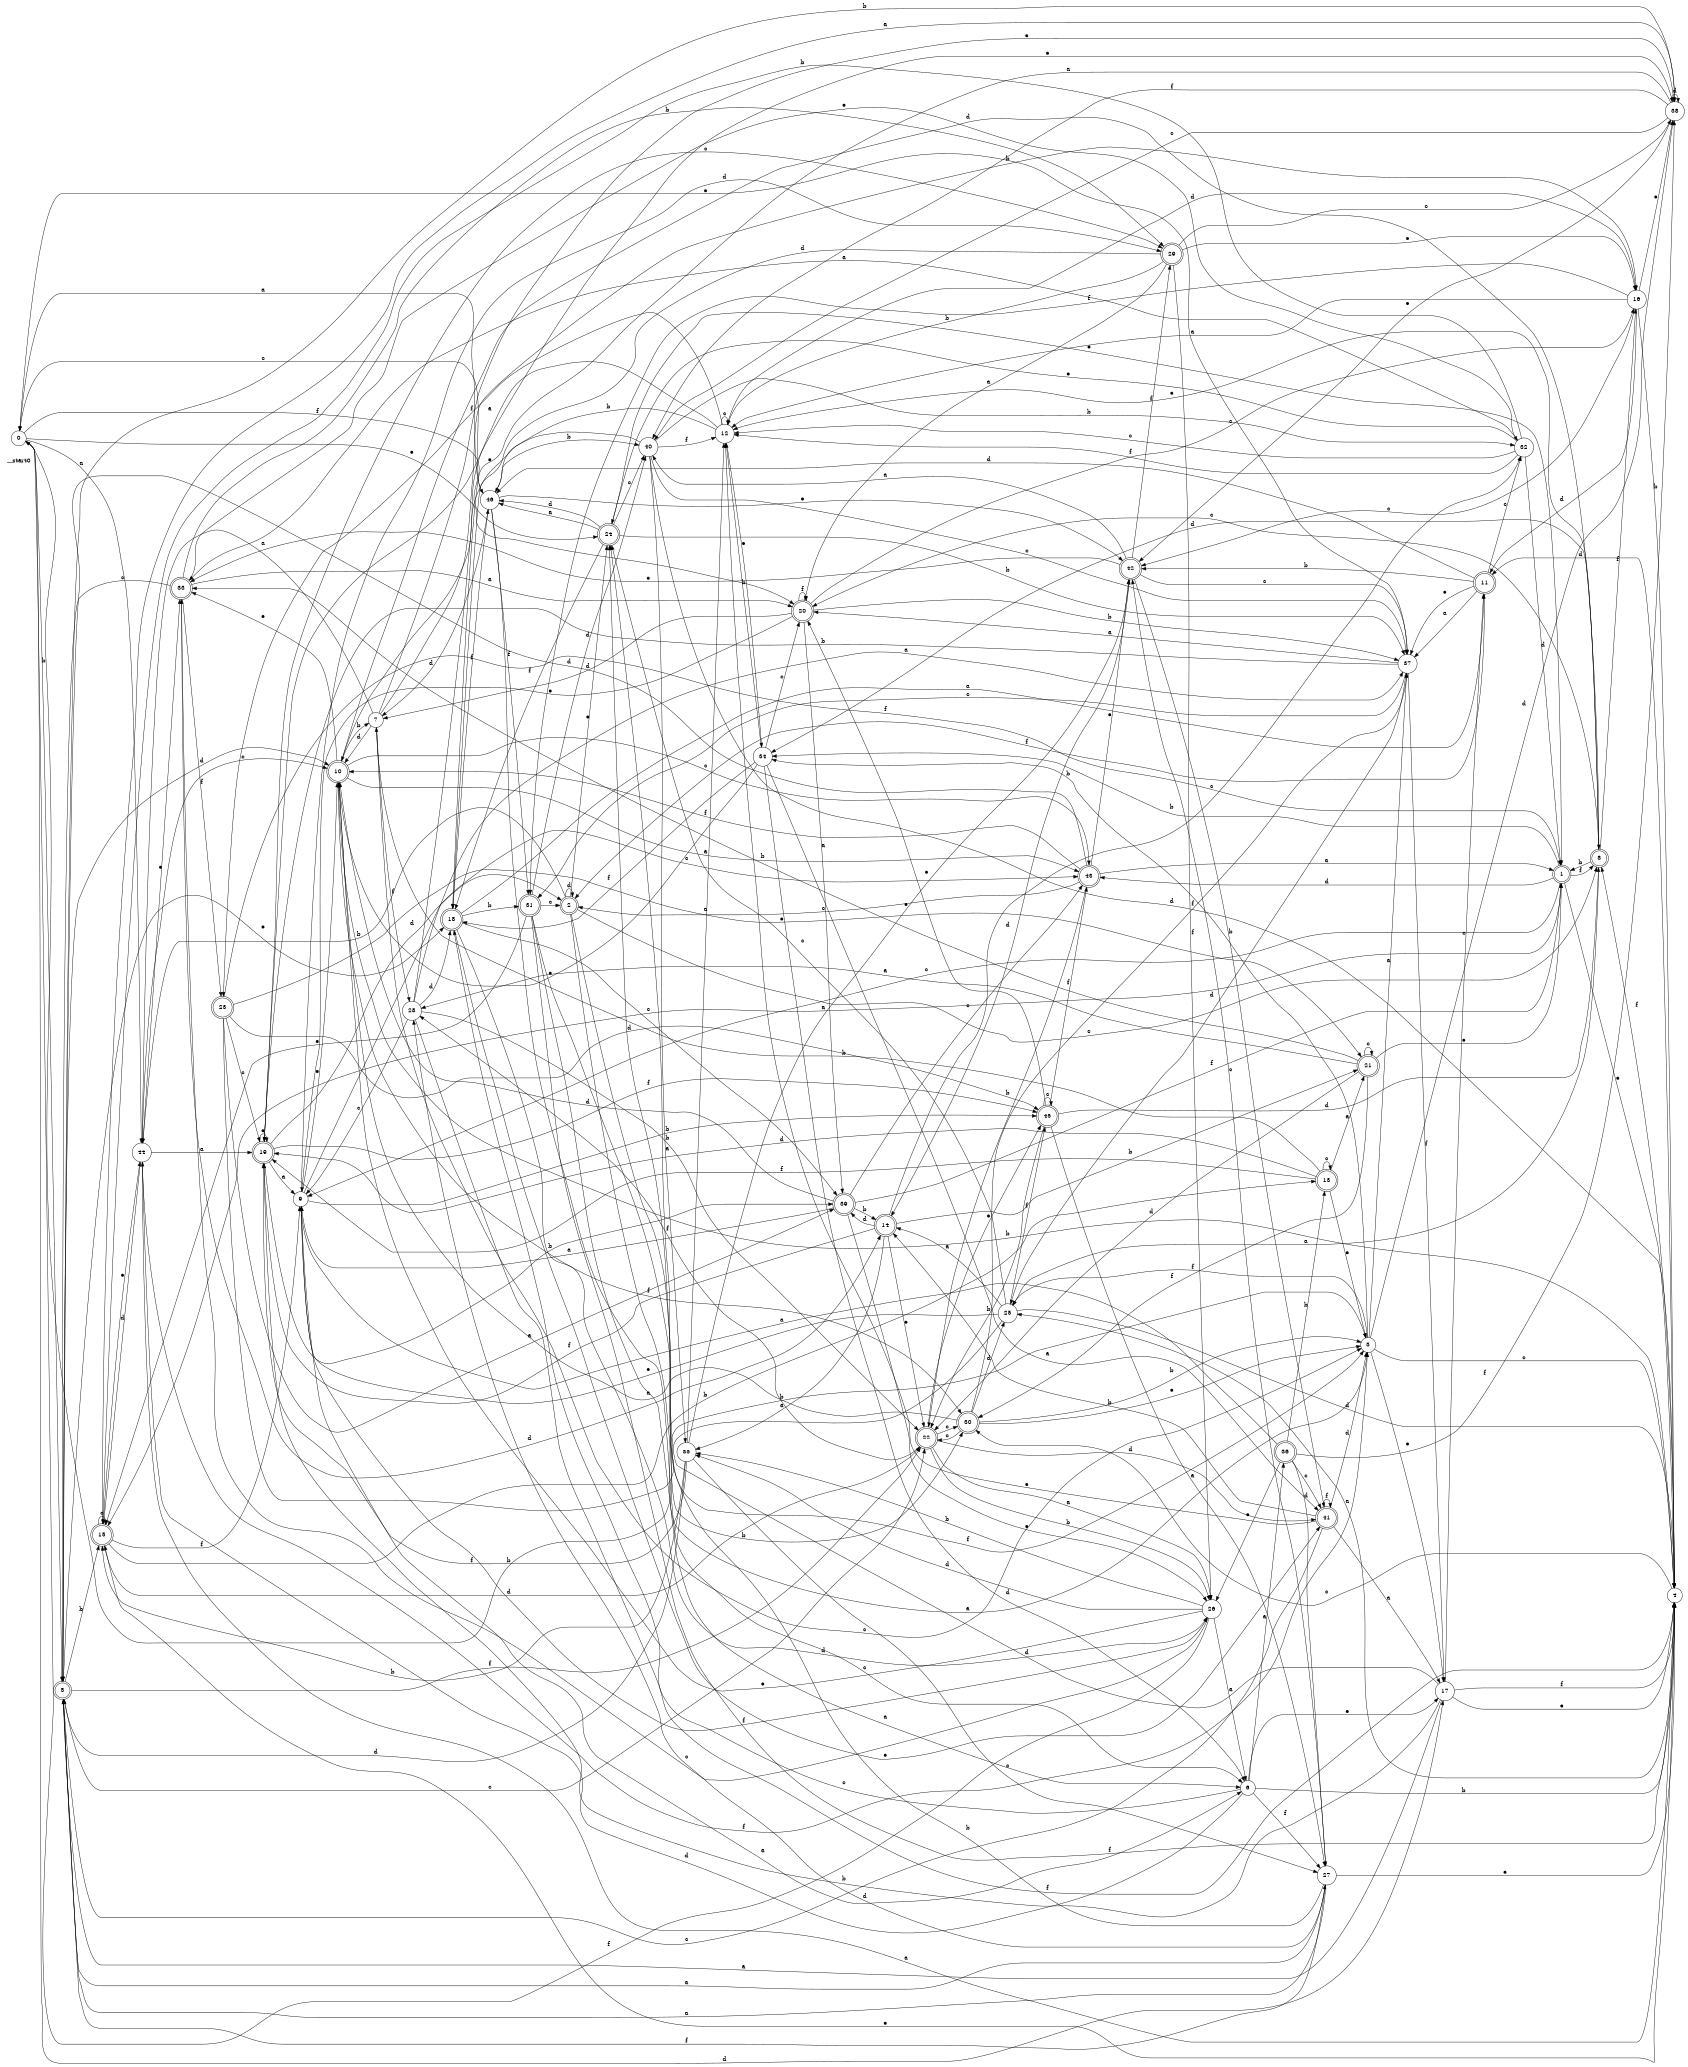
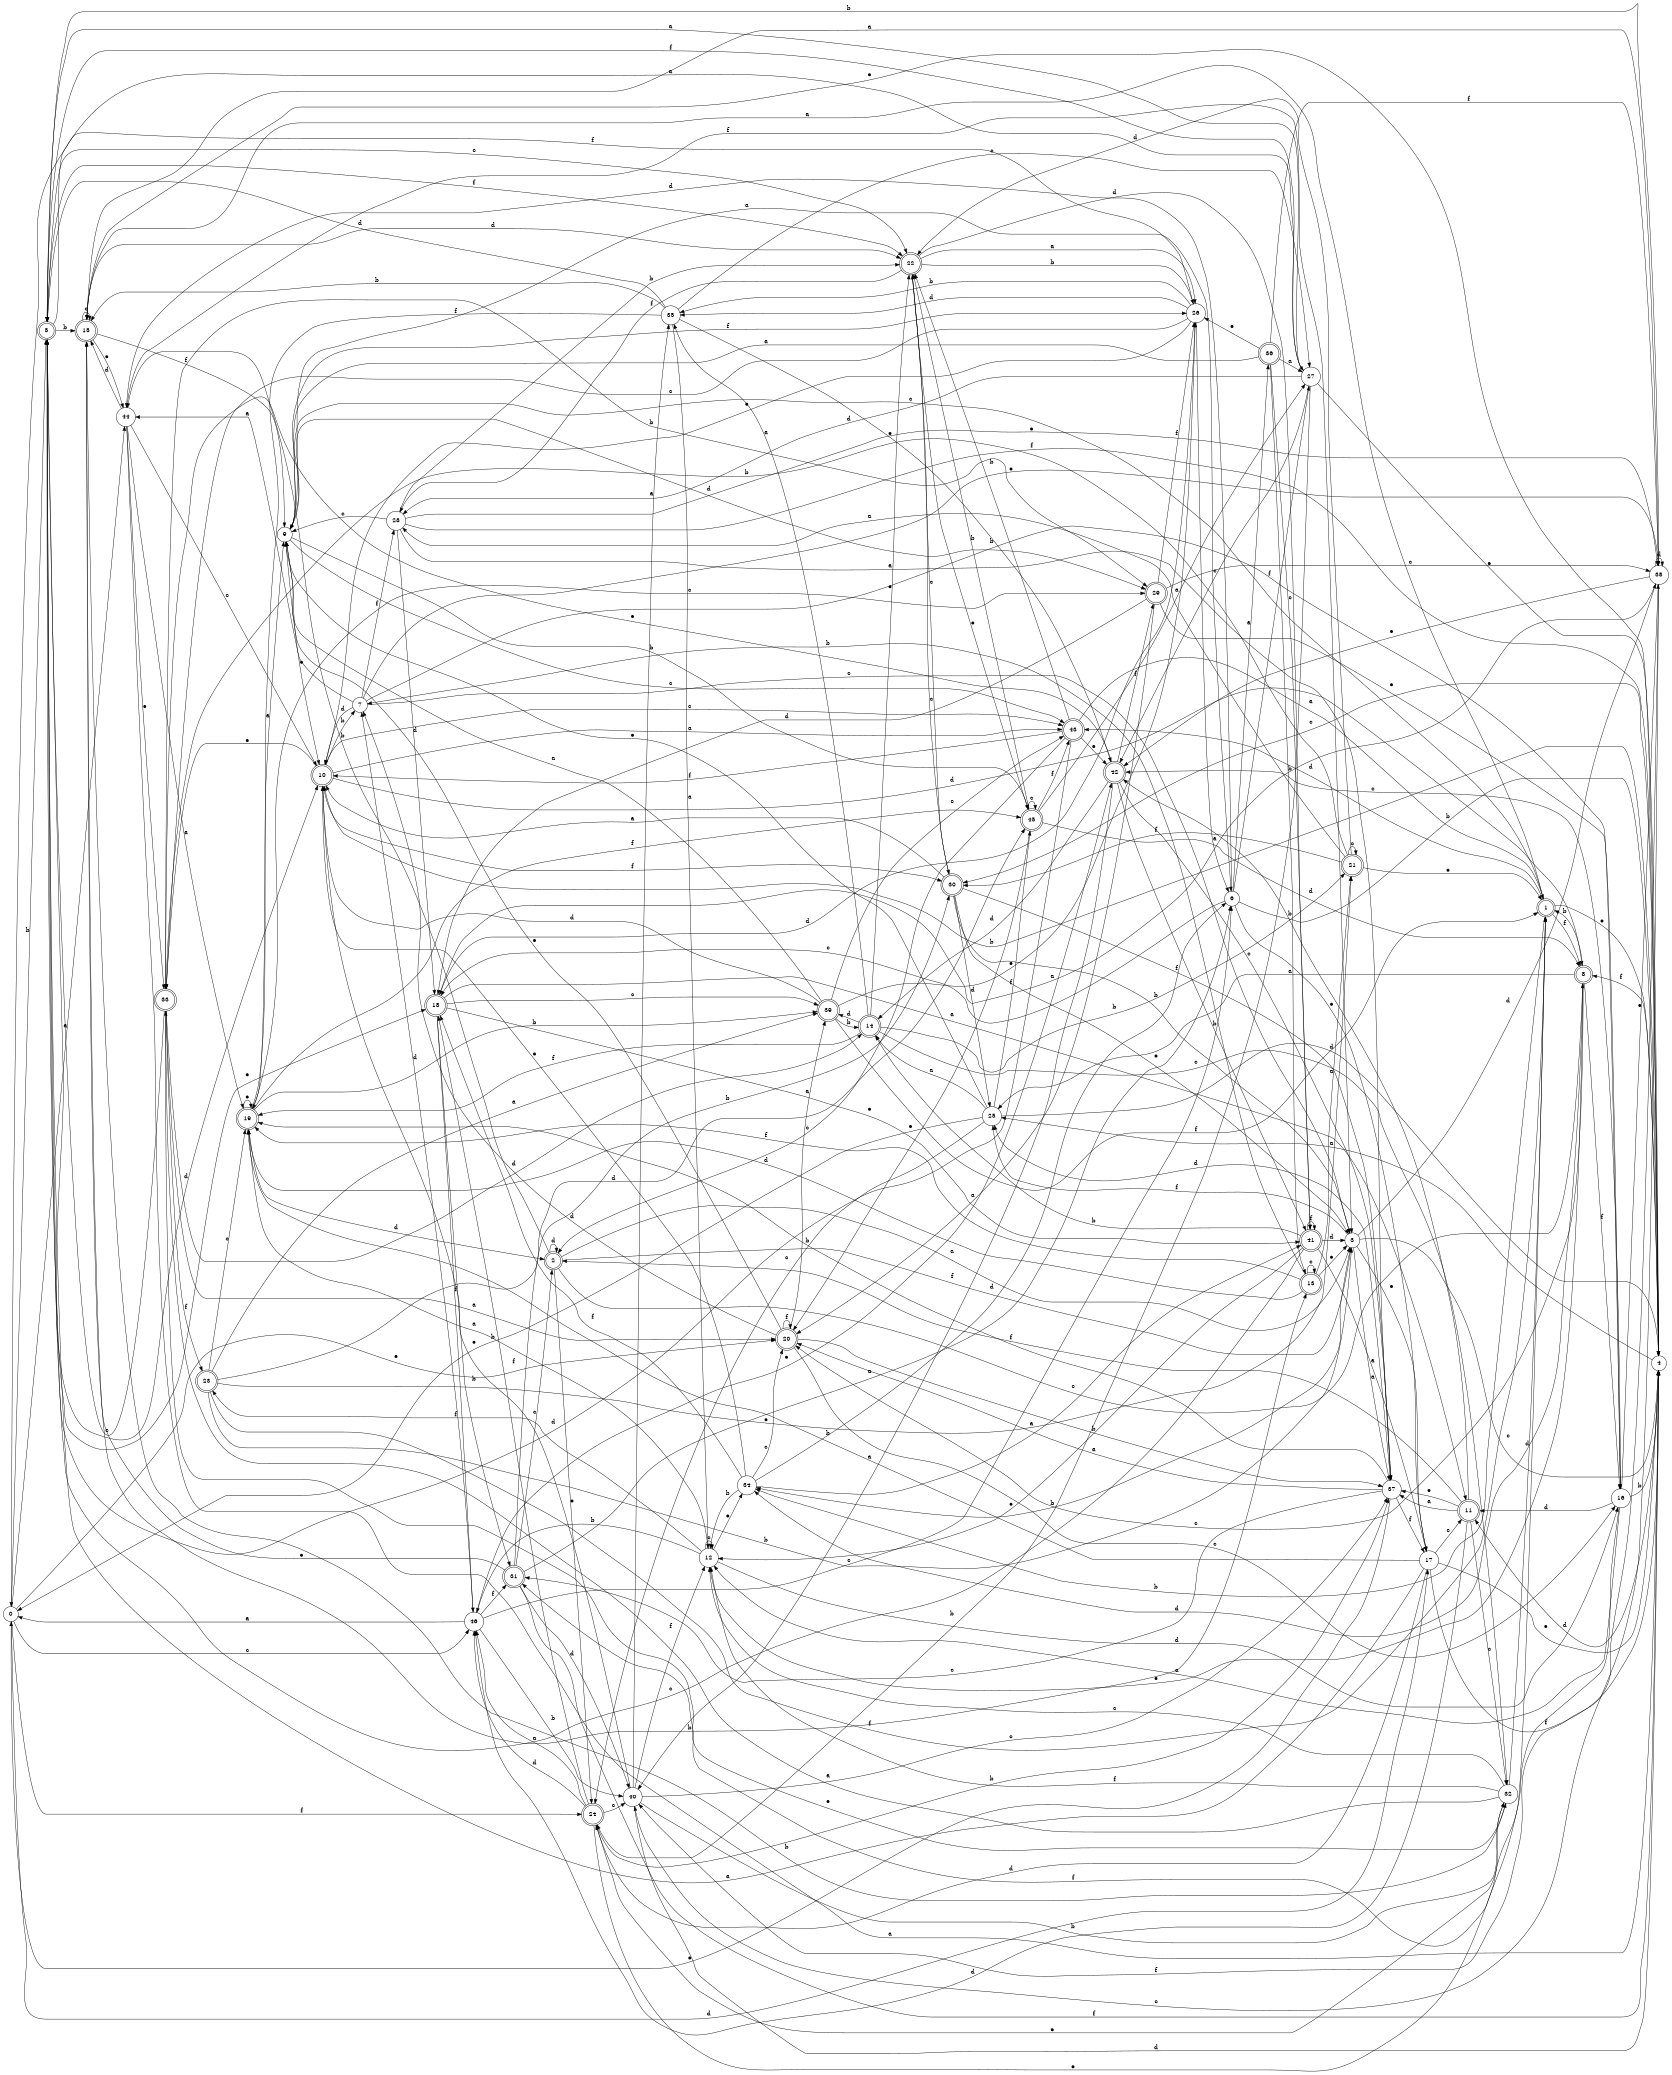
edge "29" -> "12": removed, label "b"
node "__start0": removed
edge "36" -> "27": label "d" -> "a"
